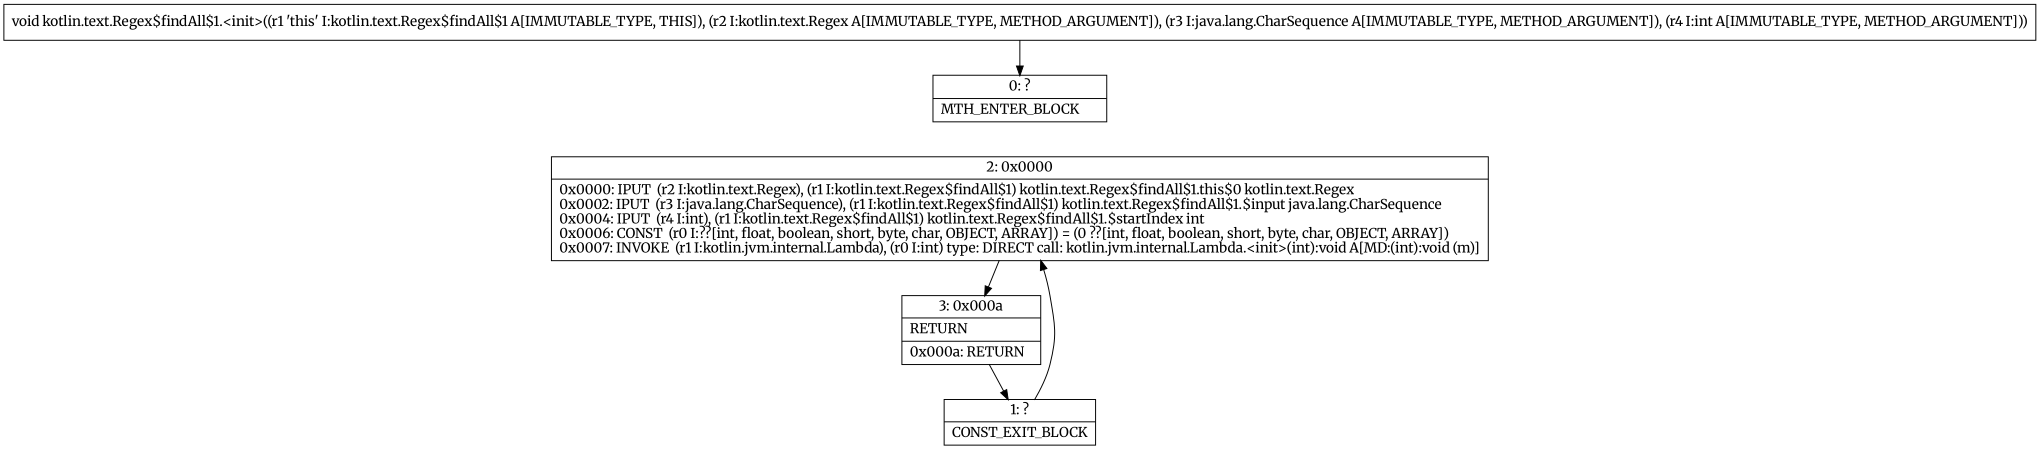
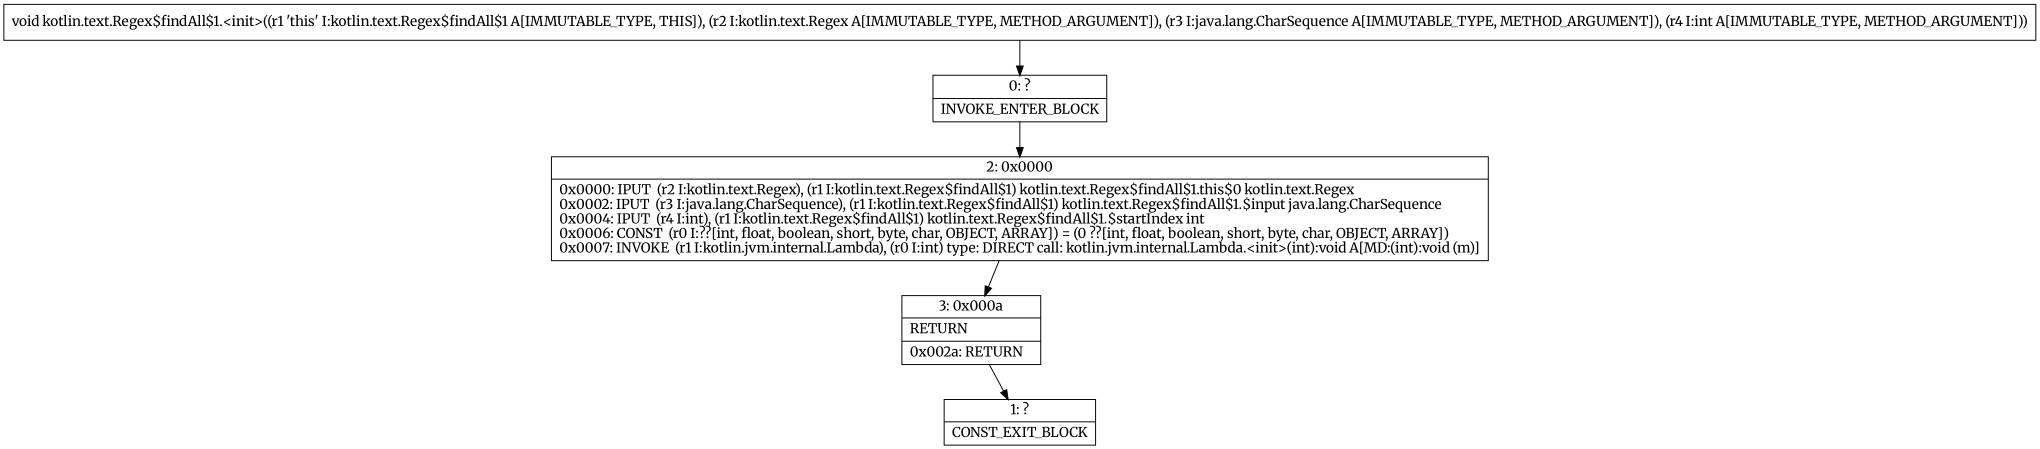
node "0: ?": text "MTH_ENTER_BLOCK" -> "INVOKE_ENTER_BLOCK"
edge "1: ?" -> "2: 0x0000": now "0: ?" -> "2: 0x0000"
node "3: 0x000a": text "0x000a: RETURN" -> "0x002a: RETURN"
